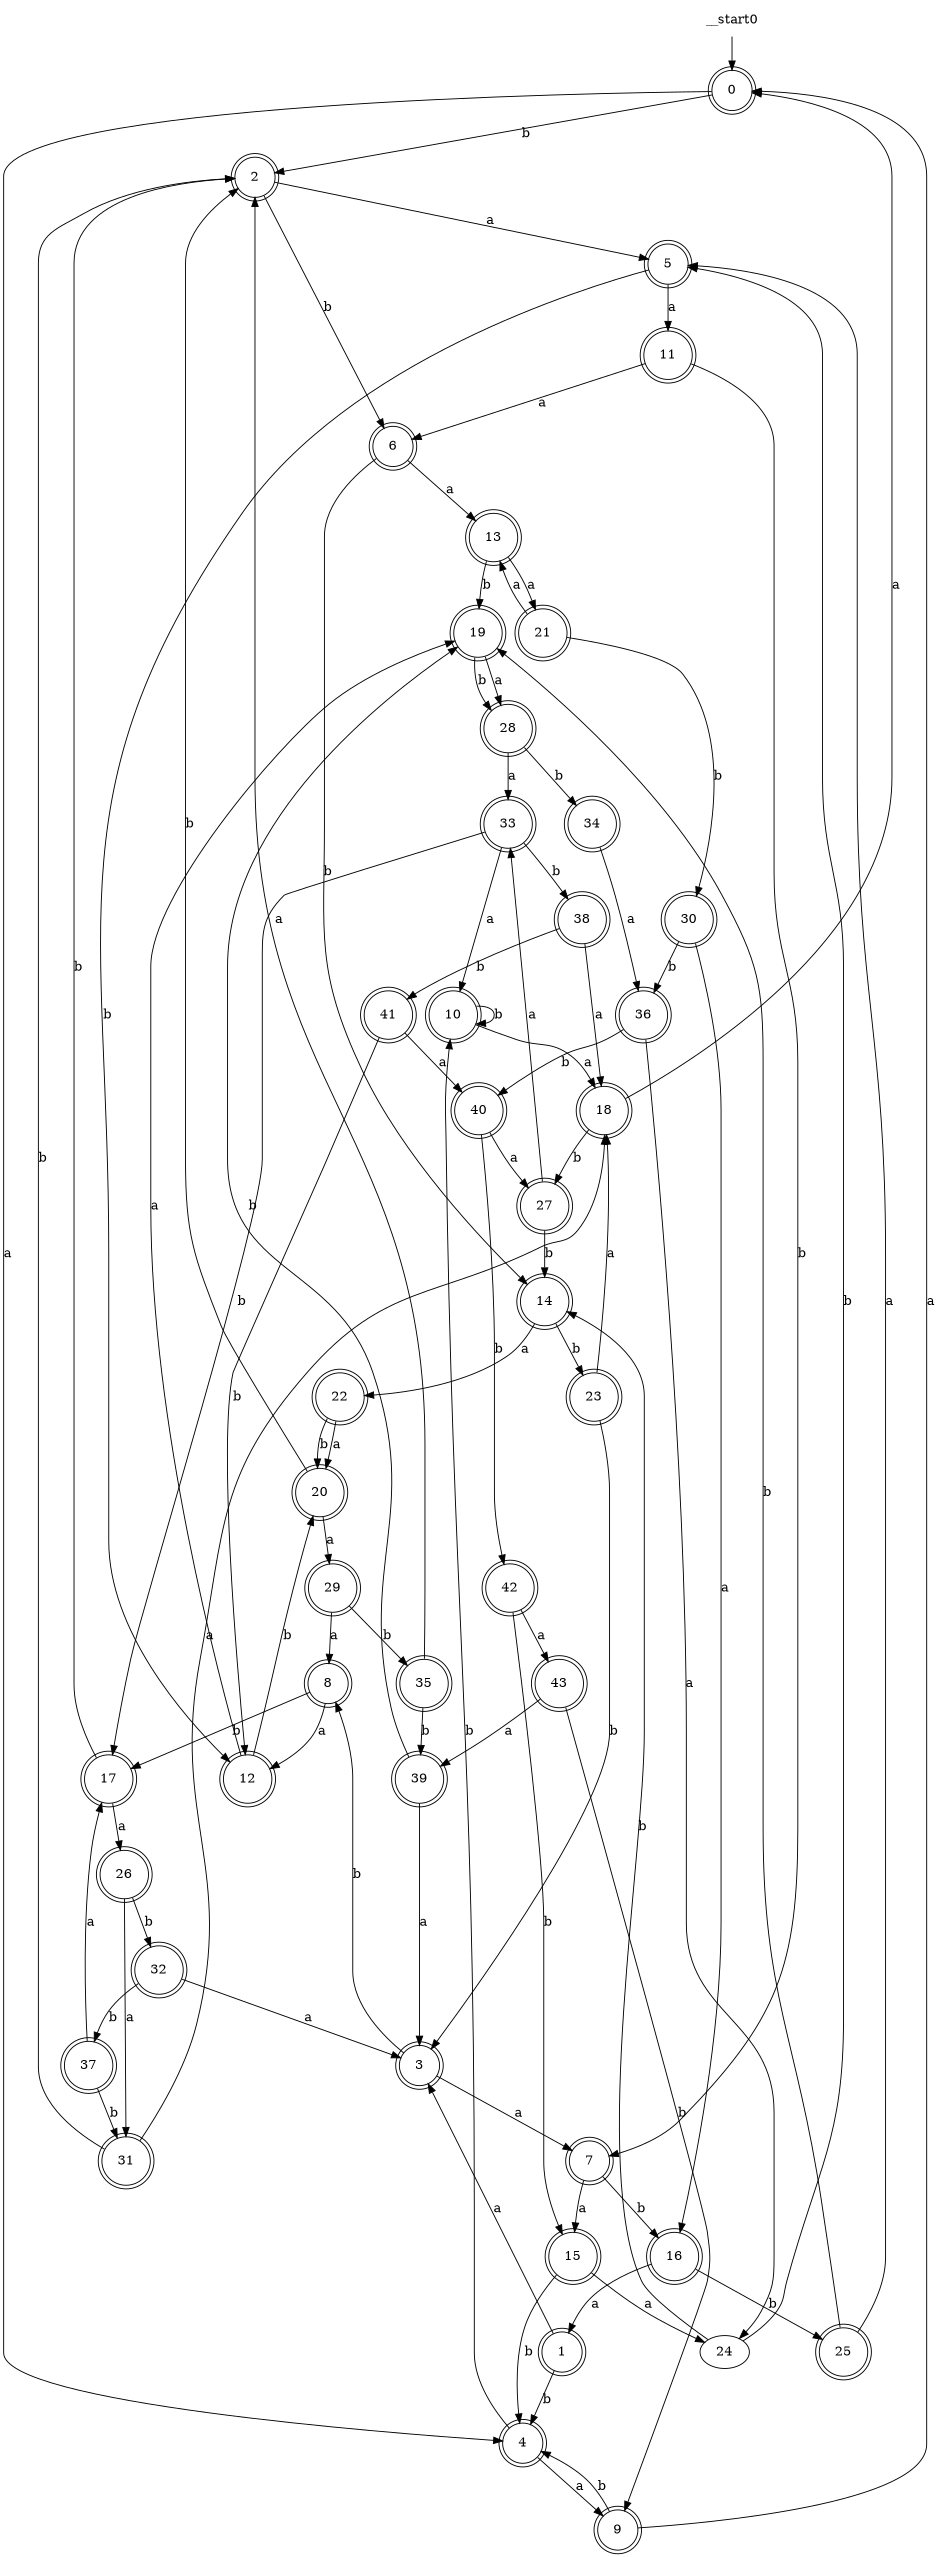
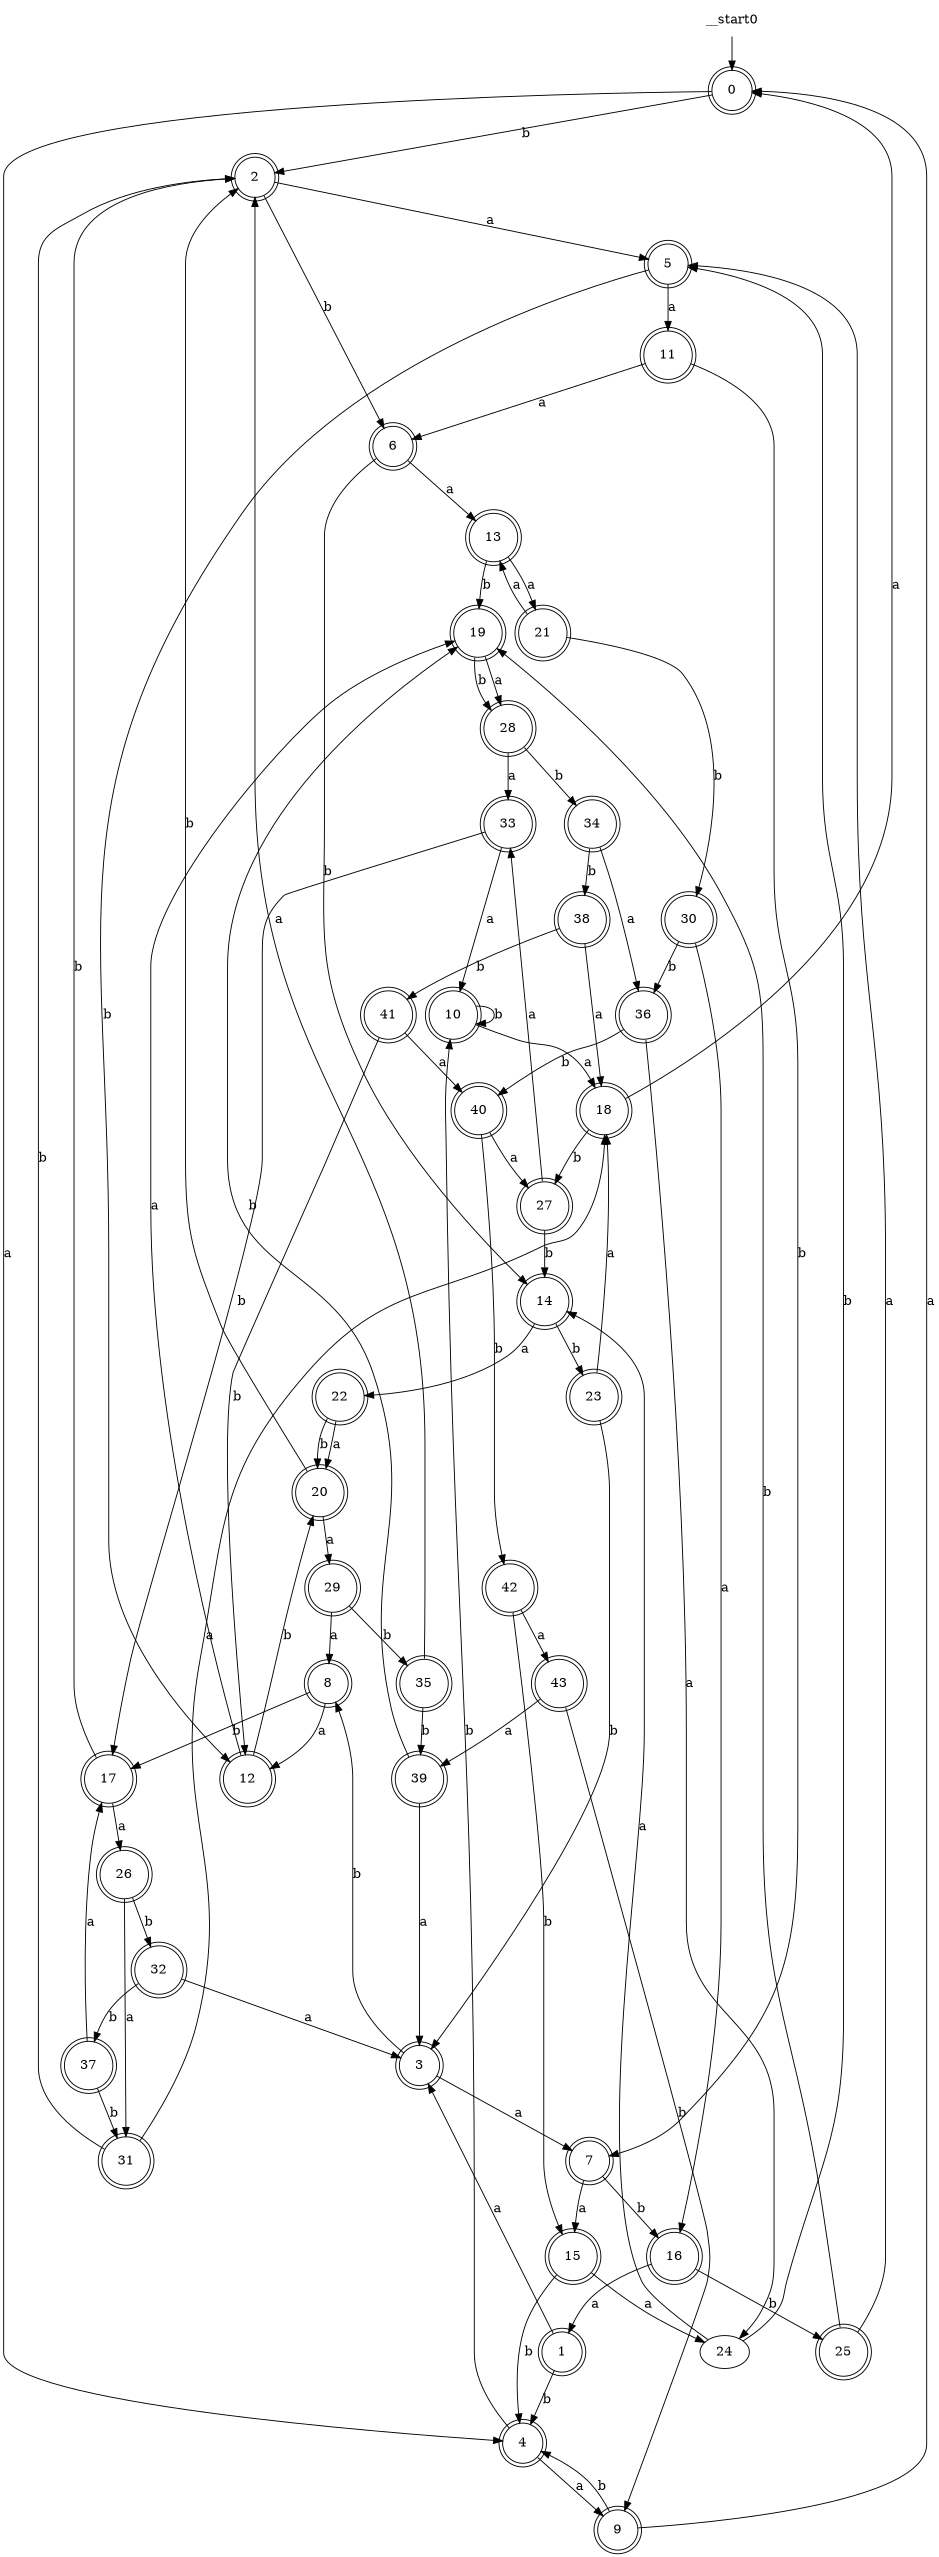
edge "33" -> "38": now "34" -> "38"
edge "24" -> "14": label "b" -> "a"
